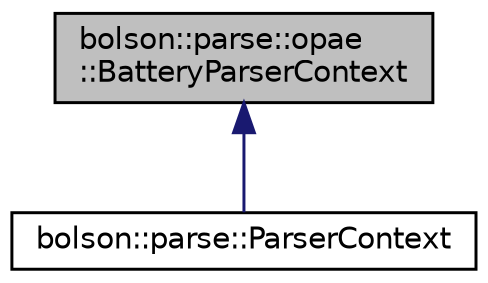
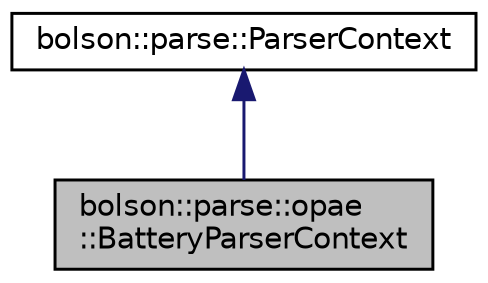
edge "bolson::parse::ParserContext" -> "bolson::parse::opae ::BatteryParserContext": reversed
